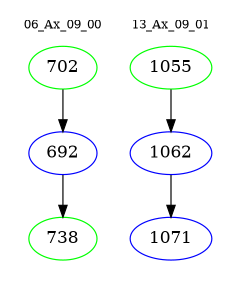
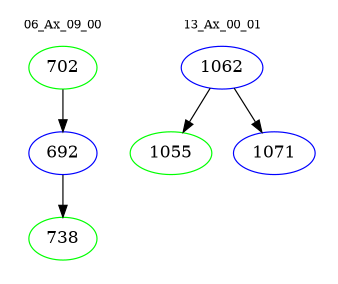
cluster "13_Ax_09_01": label "13_Ax_09_01" -> "13_Ax_00_01"
edge "1055" -> "1062": reversed
